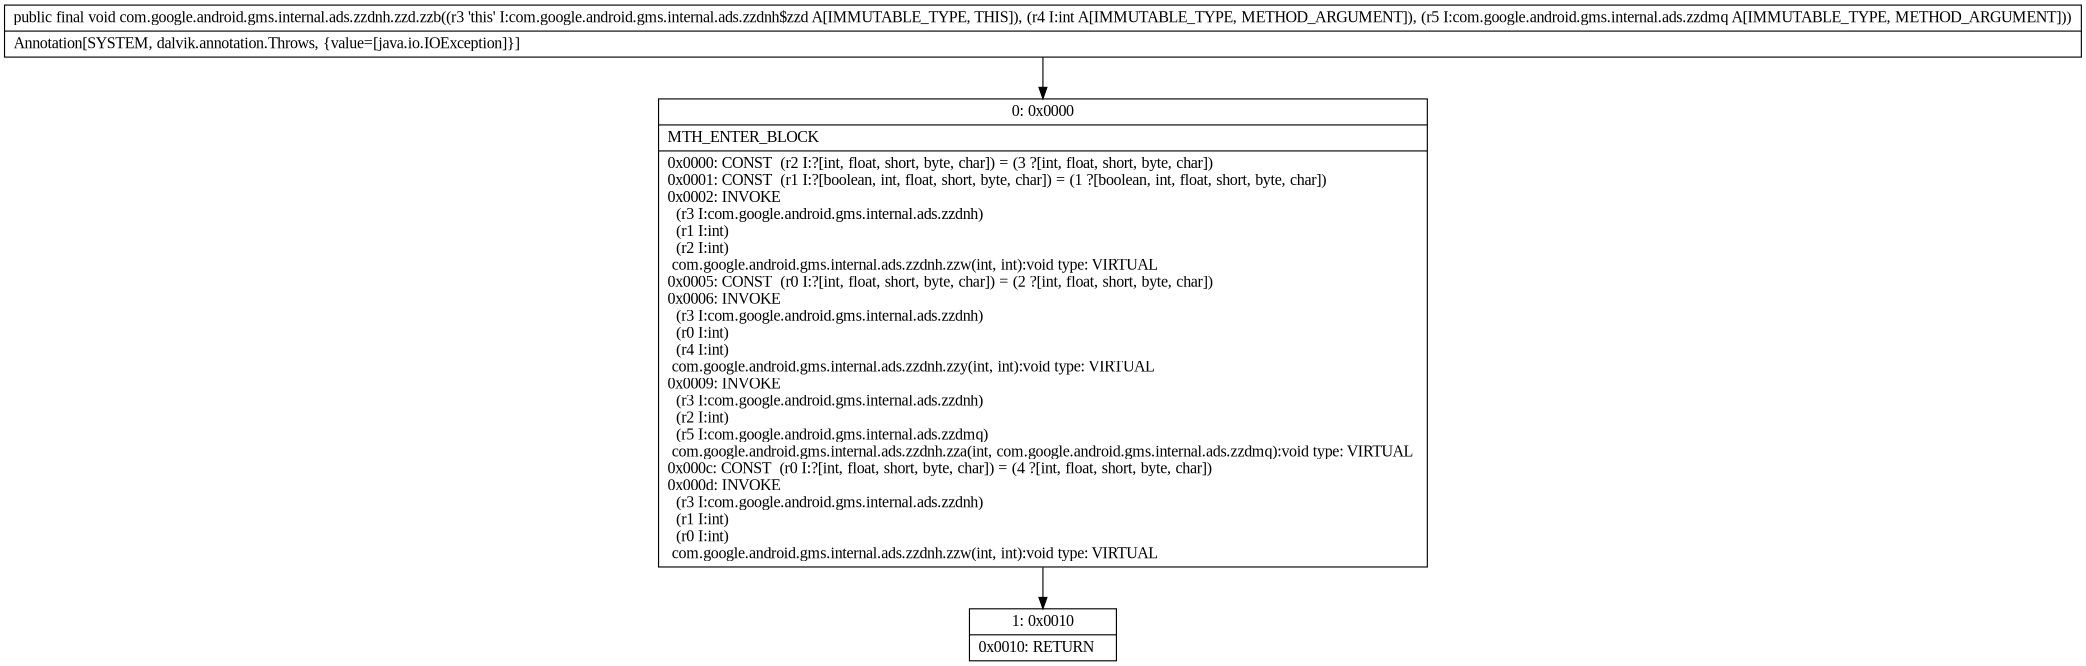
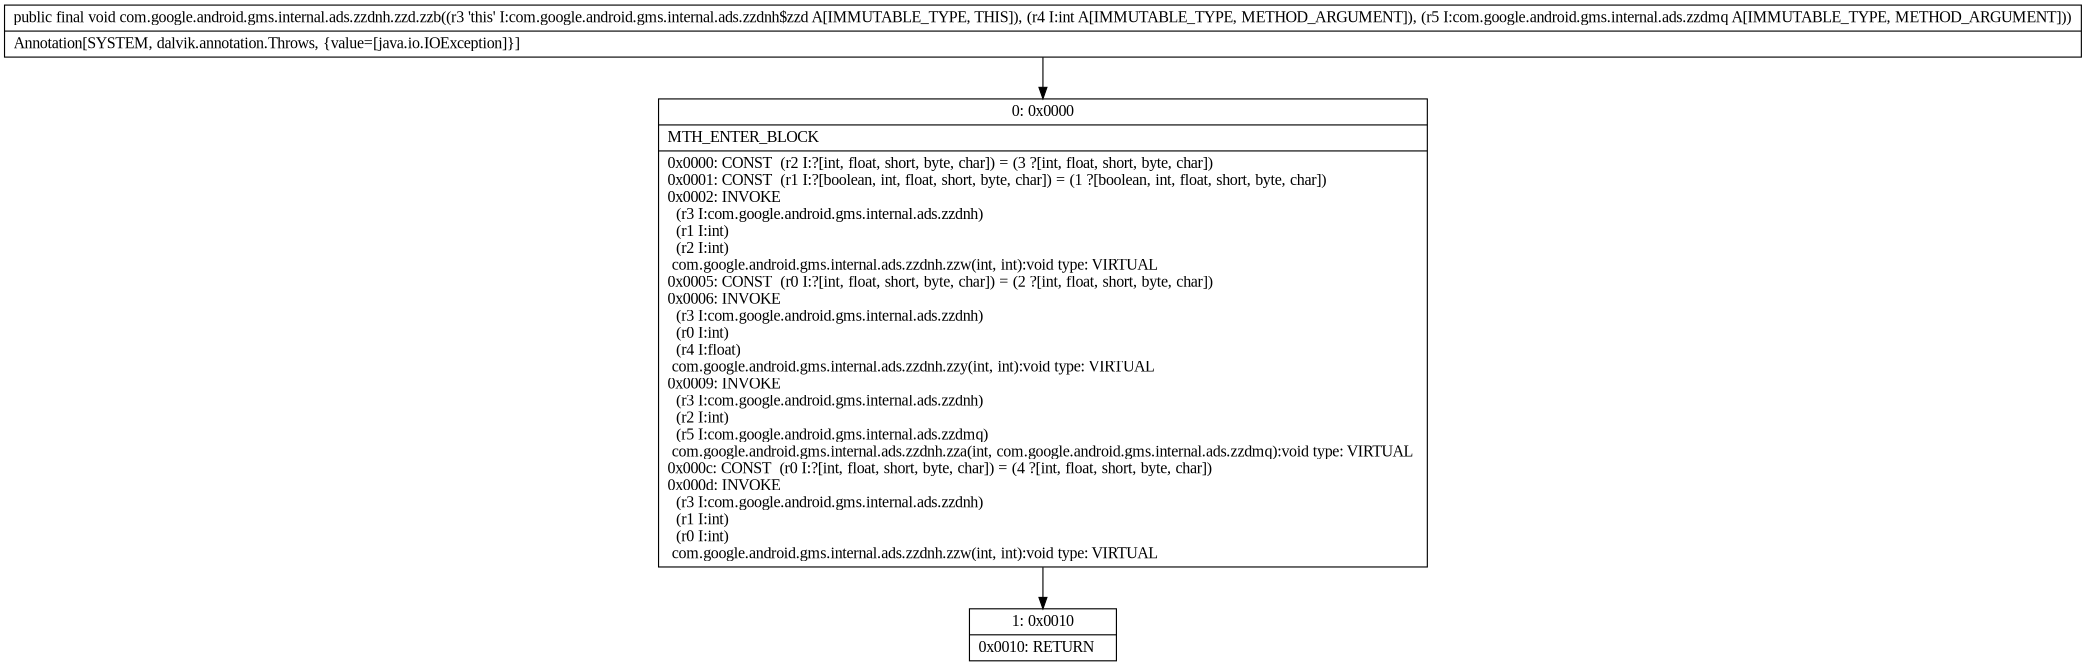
node "0: 0x0000": text "(r4 I:int)" -> "(r4 I:float)"
